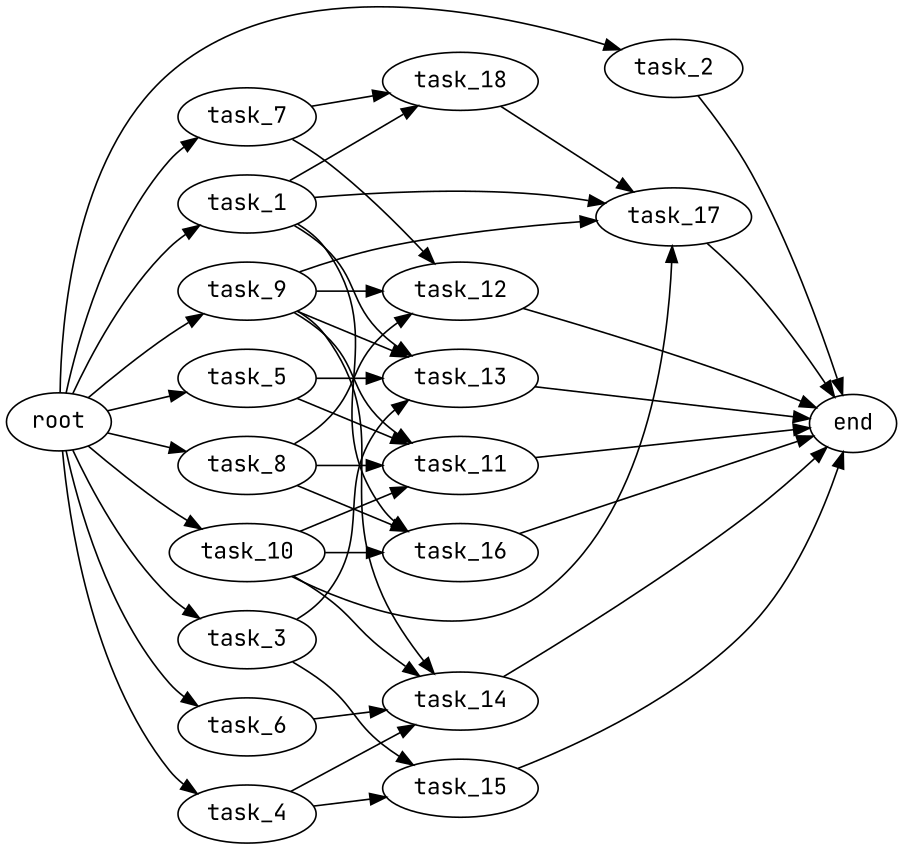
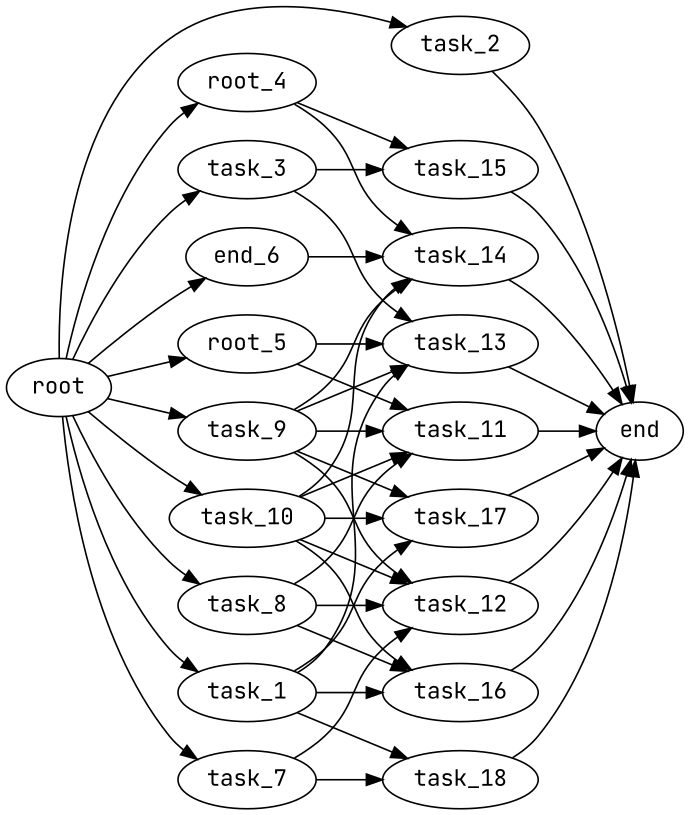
edge "task_18" -> "task_17": now "task_18" -> "end"
node "task_5": label "task_5" -> "root_5"
edge "task_10" -> "task_12": added
node "task_6": label "task_6" -> "end_6"
node "task_4": label "task_4" -> "root_4"
